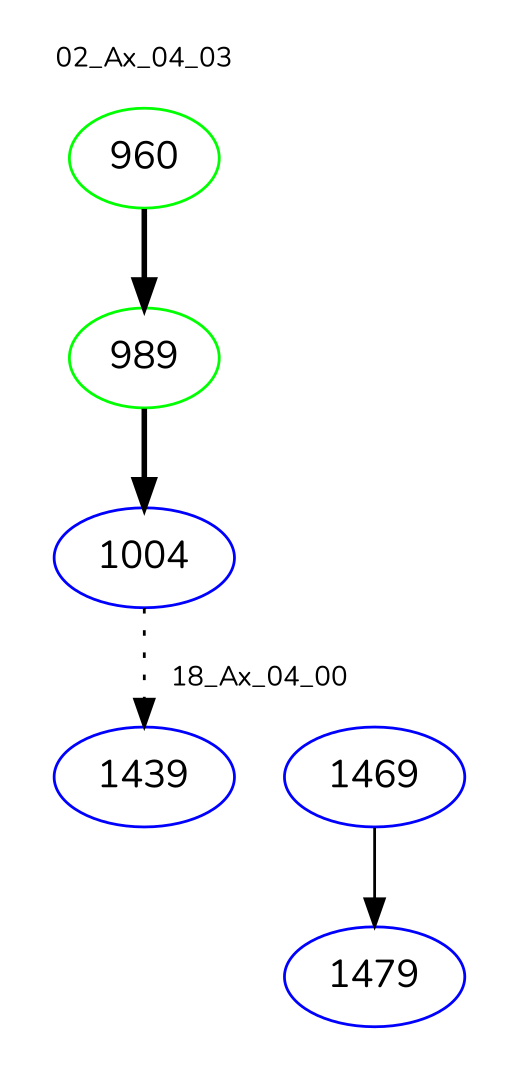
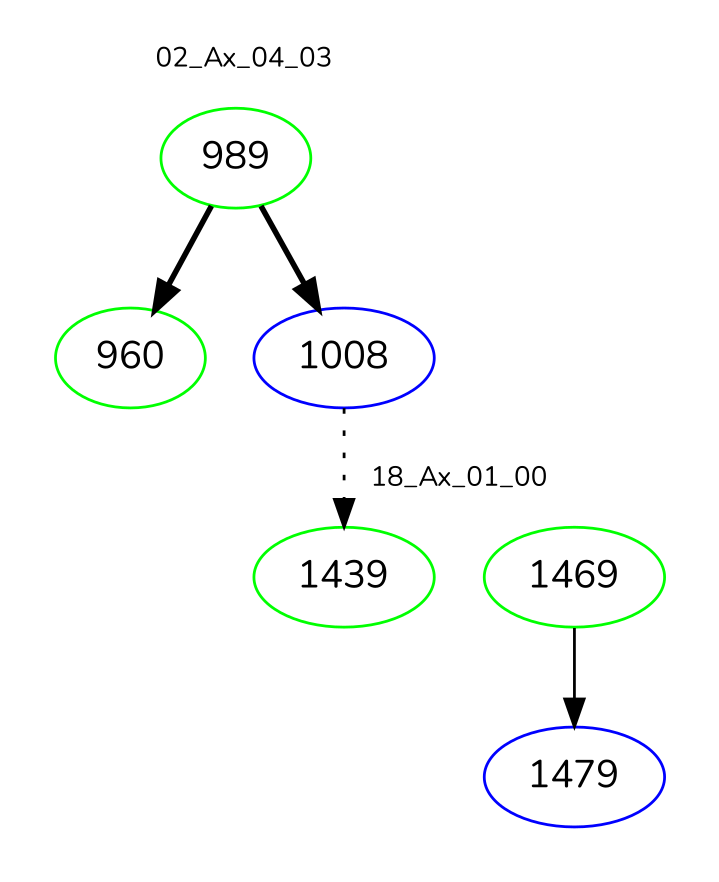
edge "960" -> "989": reversed
node "1004": label "1004" -> "1008"
cluster "18_Ax_04_00": label "18_Ax_04_00" -> "18_Ax_01_00"
node "1439": color blue -> green
node "1469": color blue -> green
